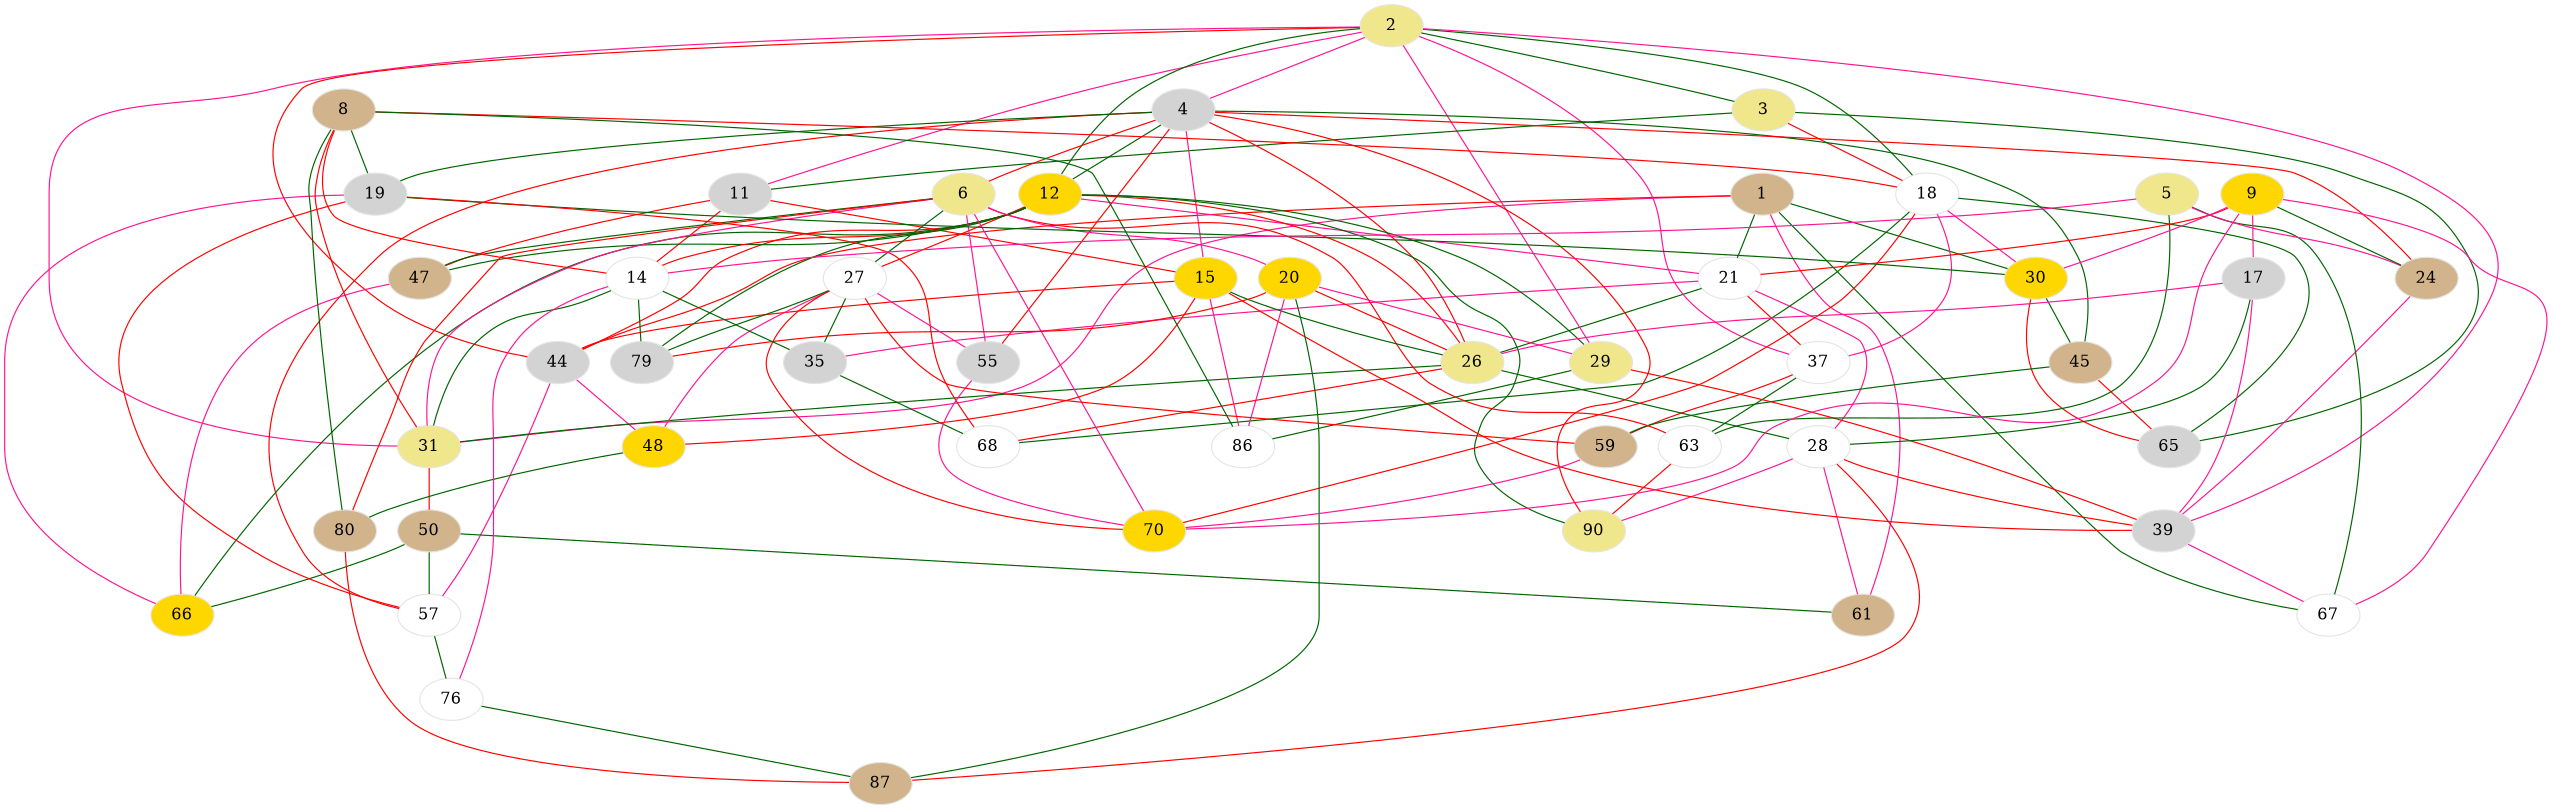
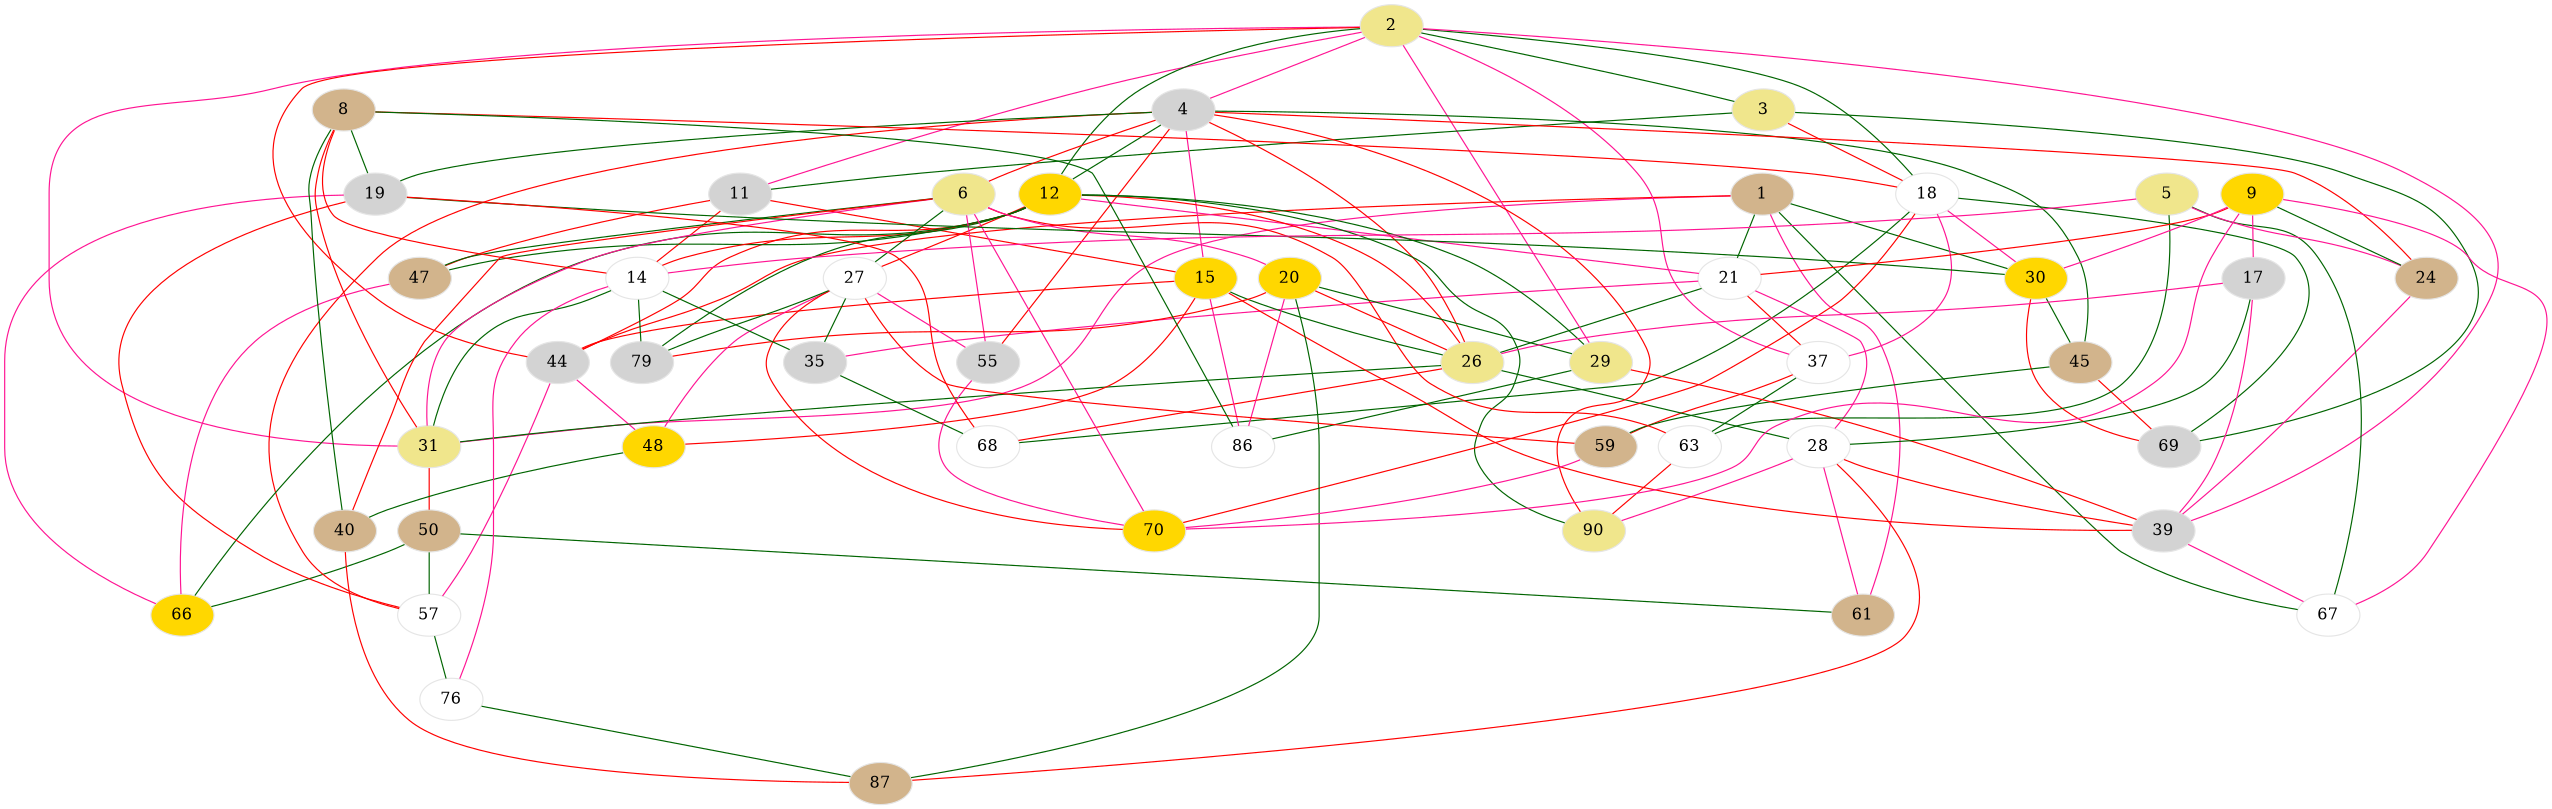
edge "20" -- "29": color deeppink -> darkgreen
node "65": label "65" -> "69"
node "80": label "80" -> "40"
